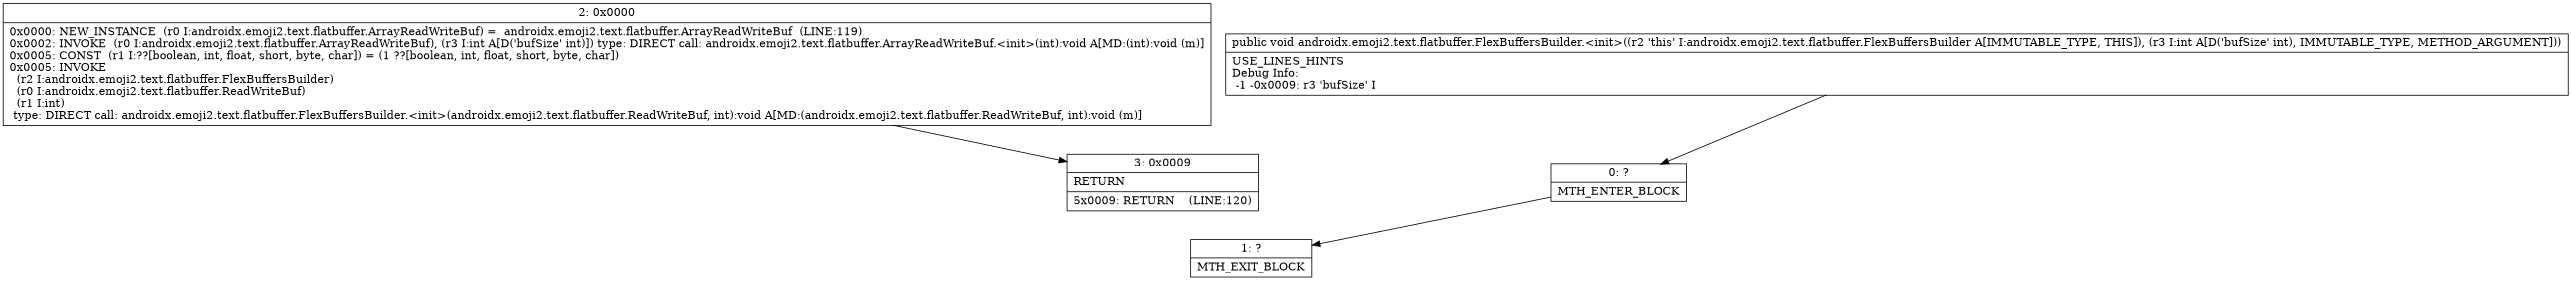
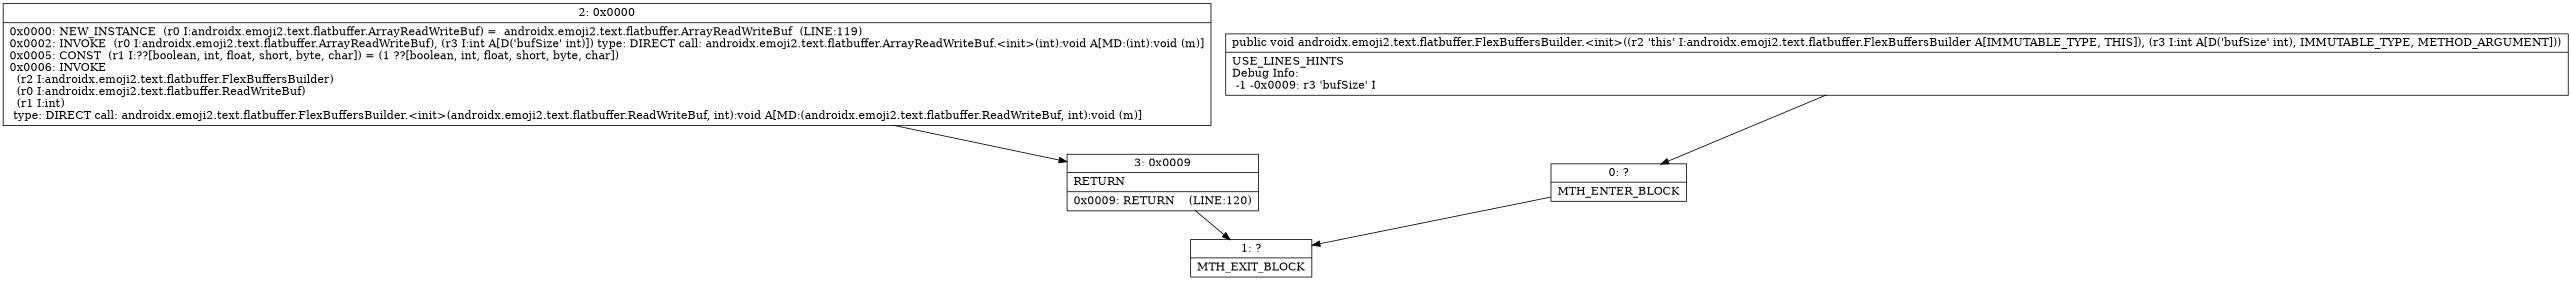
node "2: 0x0000": text "0x0005: INVOKE" -> "0x0006: INVOKE"
node "3: 0x0009": text "5x0009: RETURN    (LINE:120)" -> "0x0009: RETURN    (LINE:120)"
edge "3: 0x0009" -> "1: ?": added
